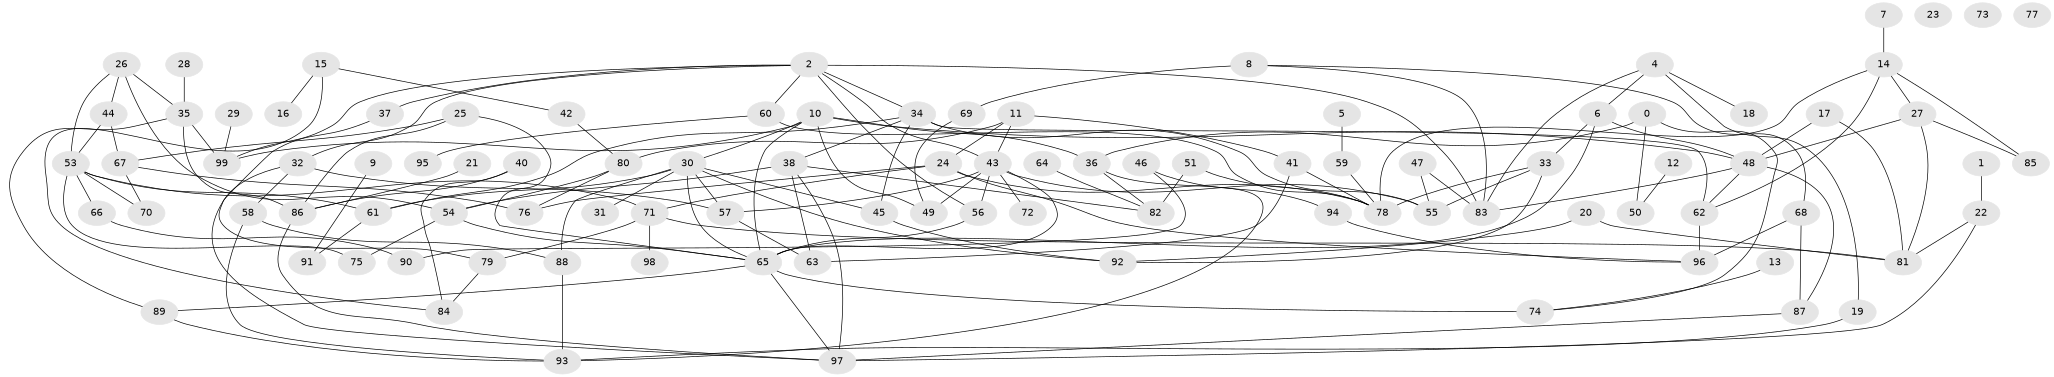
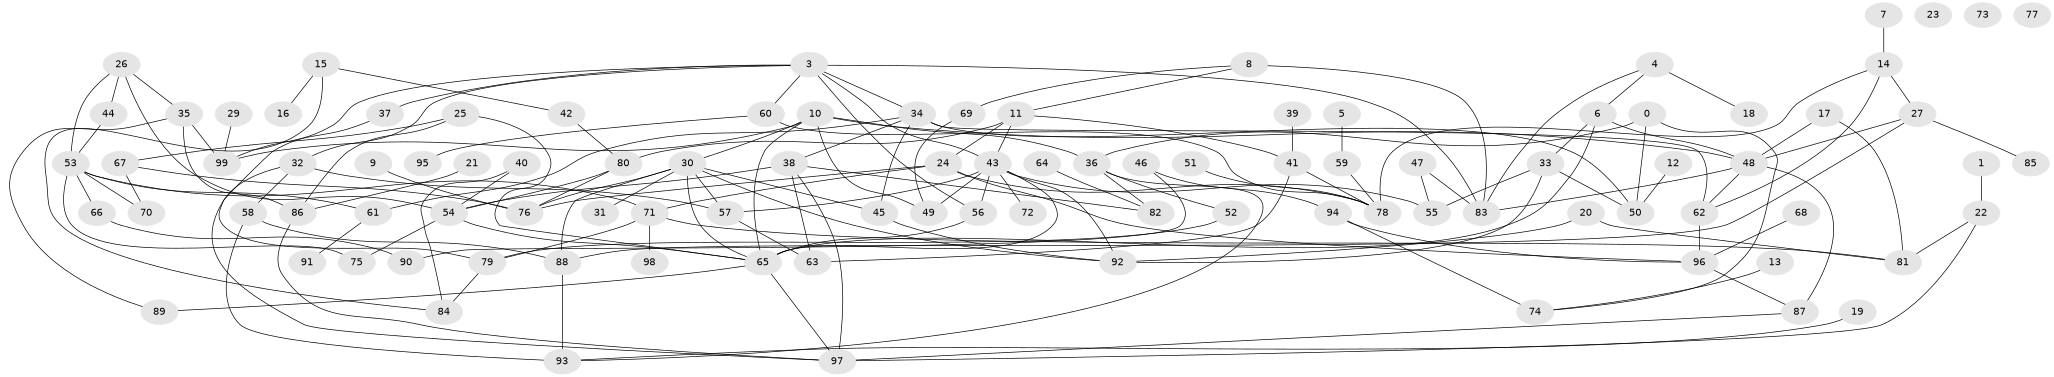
node "28": removed
node "2": label "2" -> "3"
edge "8" -- "68": now "8" -- "11"
edge "14" -- "85": removed
node "39": added
edge "44" -- "67": removed
edge "4" -- "19": removed
edge "34" -- "55": now "34" -- "50"
edge "33" -- "78": now "33" -- "50"
edge "51" -- "82": removed
edge "27" -- "81": now "27" -- "88"
edge "30" -- "61": now "30" -- "76"
edge "40" -- "86": now "40" -- "54"
edge "9" -- "91": now "9" -- "76"
node "52": added
edge "43" -- "92": added
edge "68" -- "87": now "96" -- "87"
edge "65" -- "74": now "94" -- "74"
edge "89" -- "93": removed
